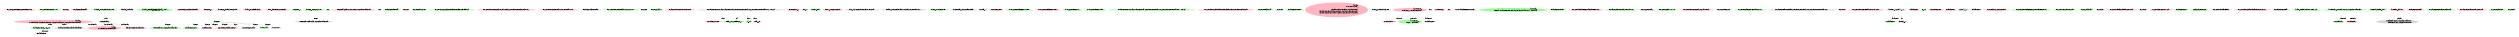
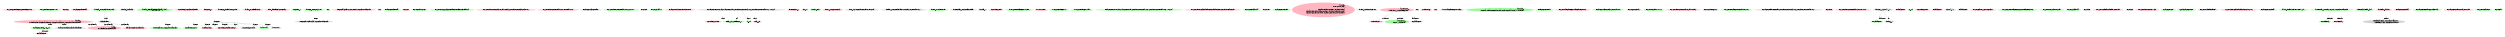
node "throw new ArgumentOutOfRangeException(''method'');": label "throw new ArgumentOutOfRangeException(''method'');" -> "throw new List(''method'');"
